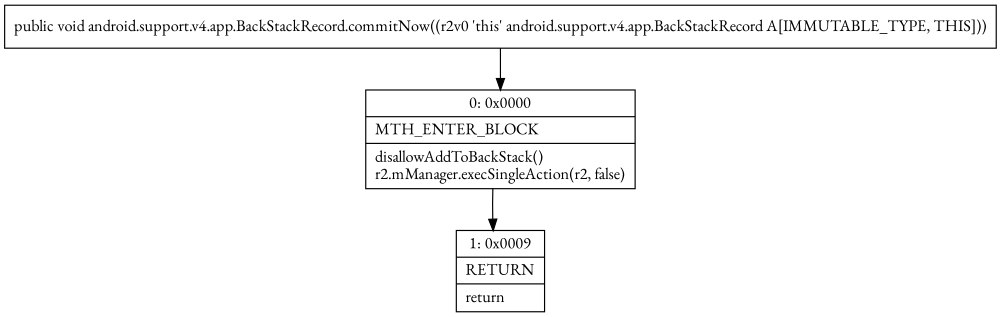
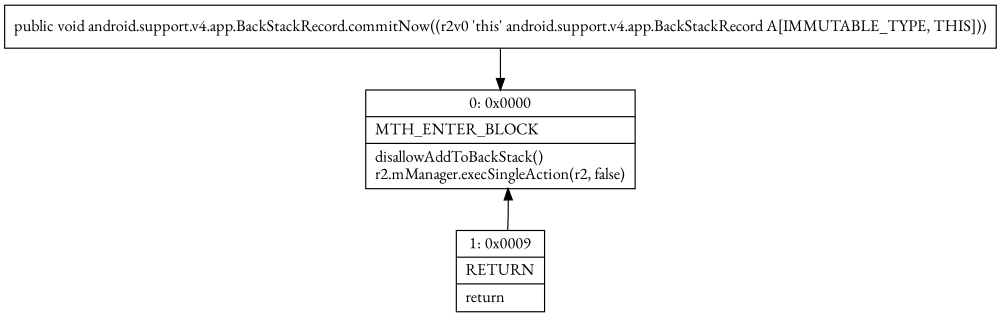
edge "0: 0x0000" -> "1: 0x0009": reversed
